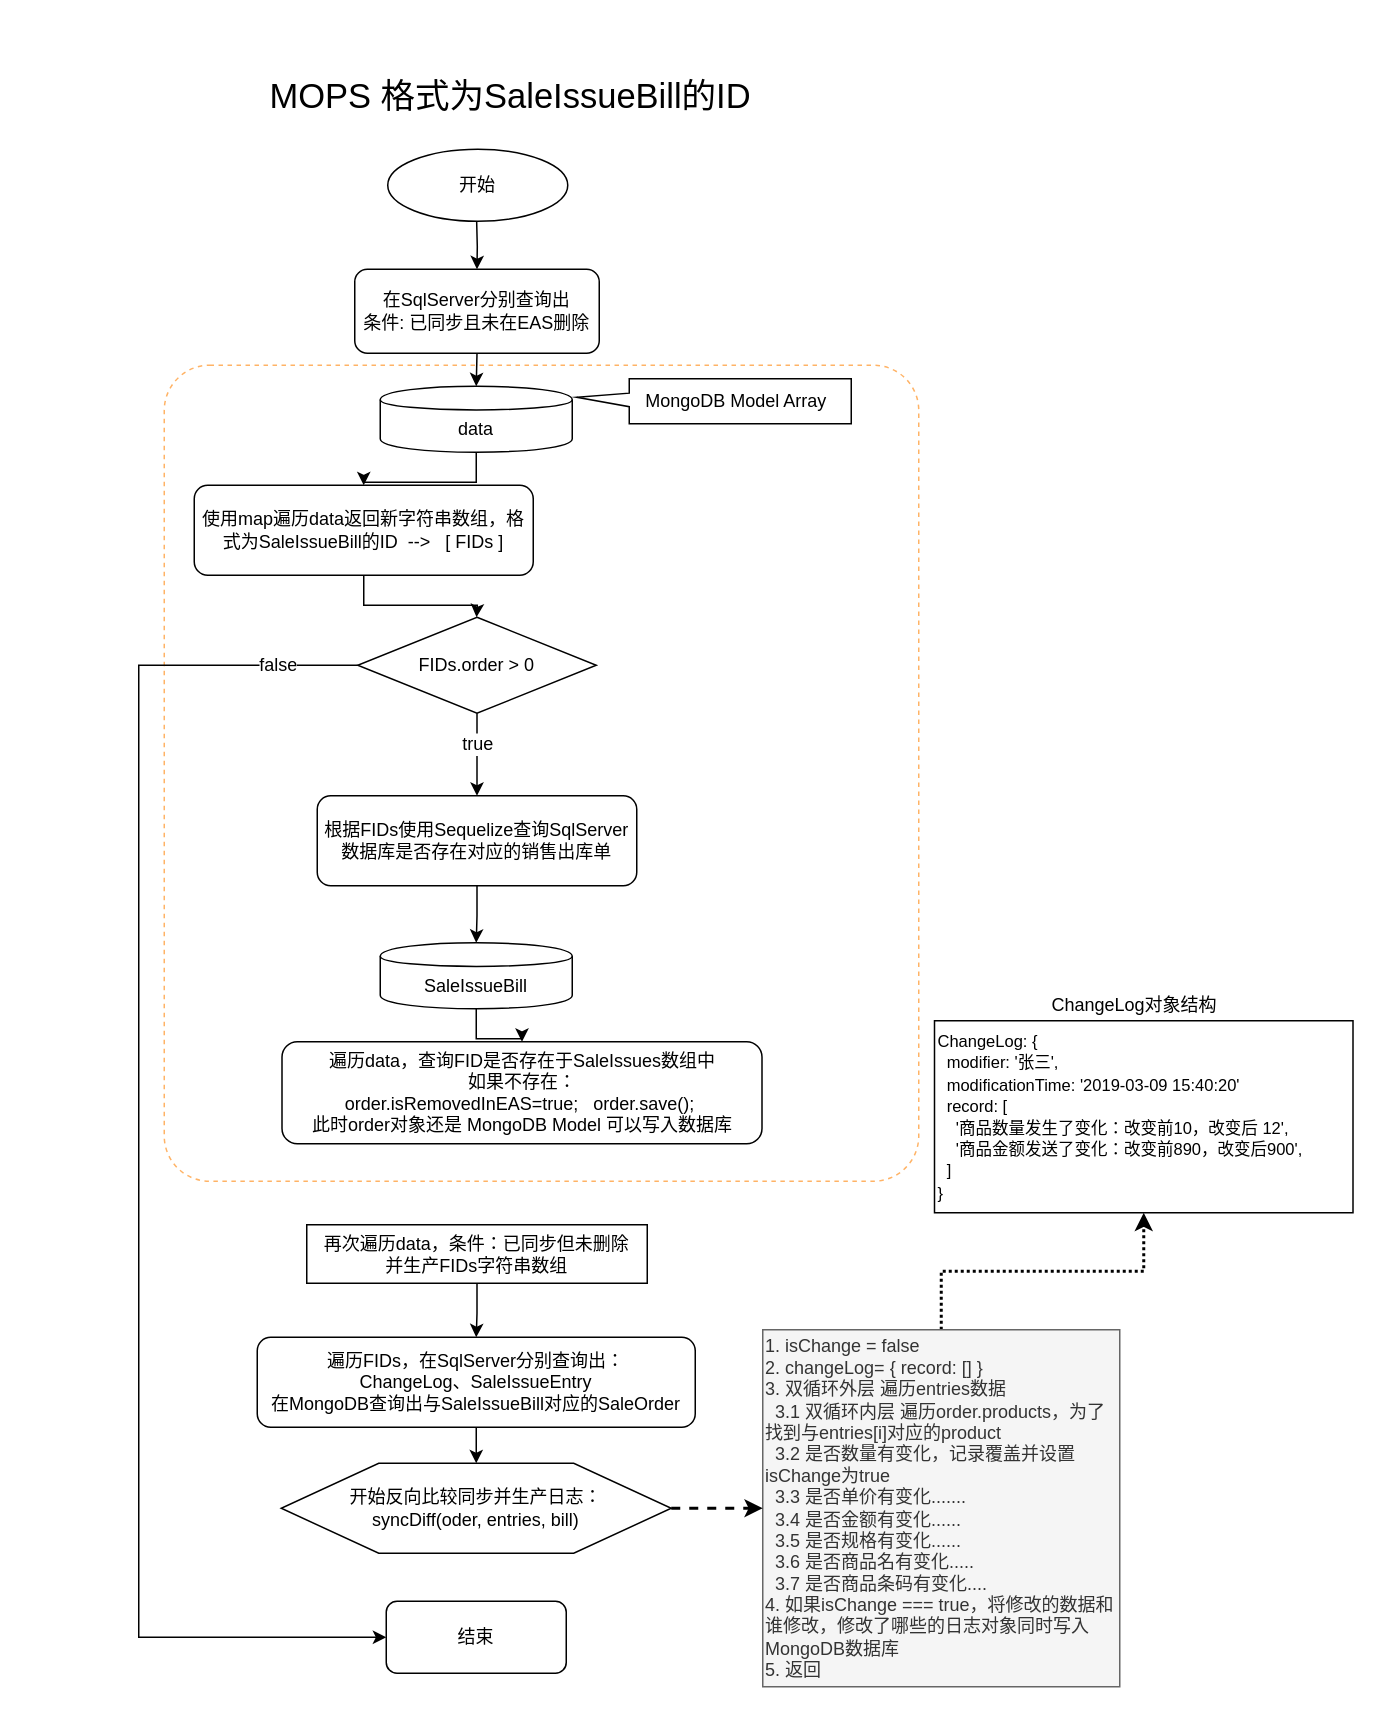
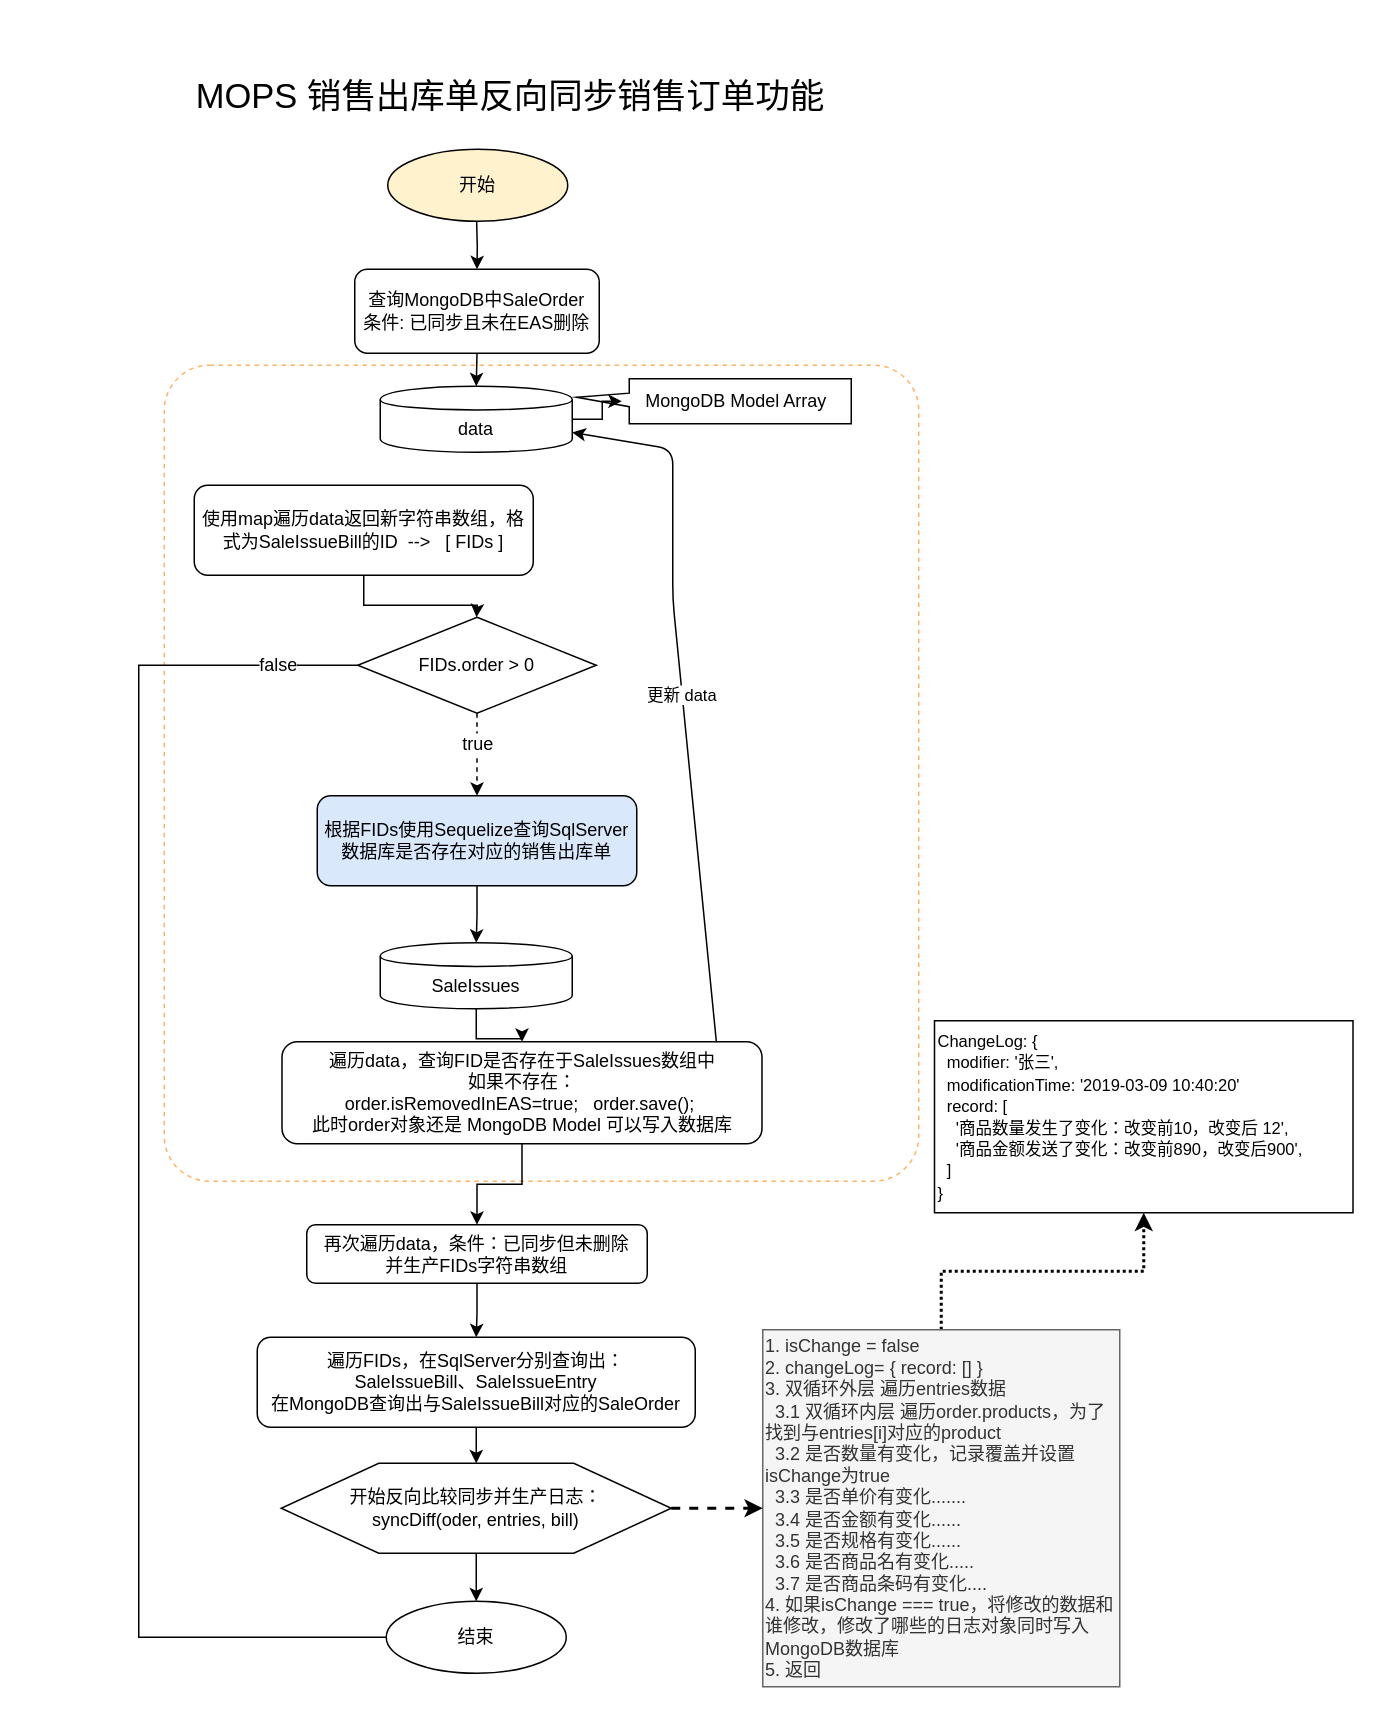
node "MOPS 格式为SaleIssueBill的ID": label "MOPS 格式为SaleIssueBill的ID" -> "MOPS 销售出库单反向同步销售订单功能"
node "开始": fillcolor #ffffff -> #fff2cc
node "在SqlServer分别查询出 条件: 已同步且未在EAS删除": label "在SqlServer分别查询出 条件: 已同步且未在EAS删除" -> "查询MongoDB中SaleOrder 条件: 已同步且未在EAS删除"
edge "data" -> "使用map遍历data返回新字符串数组，格式为SaleIssueBill的ID --> [ FIDs ]": now "data" -> "MongoDB Model Array"
edge "FIDs.order > 0" -> "根据FIDs使用Sequelize查询SqlServer数据库是否存在对应的销售出库单": style solid -> dashed
node "根据FIDs使用Sequelize查询SqlServer数据库是否存在对应的销售出库单": fillcolor #ffffff -> #dae8fc
edge "遍历data，查询FID是否存在于SaleIssues数组中 如果不存在： order.isRemovedInEAS=true; order.save(); 此时order对象还是 MongoDB Model 可以写入数据库" -> "data": added, label "更新 data"
node "SaleIssueBill": label "SaleIssueBill" -> "SaleIssues"
node "ChangeLog对象结构": removed
node "ChangeLog: { modifier: '张三', modificationTime: '2019-03-09 15:40:20' record: [ '商品数量发生了变化：改变前10，改变后 12', '商品金额发送了变化：改变前890，改变后900', ] }": label "ChangeLog: { modifier: '张三', modificationTime: '2019-03-09 15:40:20' record: [ '商品数量发生了变化：改变前10，改变后 12', '商品金额发送了变化：改变前890，改变后900', ] }" -> "ChangeLog: { modifier: '张三', modificationTime: '2019-03-09 10:40:20' record: [ '商品数量发生了变化：改变前10，改变后 12', '商品金额发送了变化：改变前890，改变后900', ] }"
edge "遍历data，查询FID是否存在于SaleIssues数组中 如果不存在： order.isRemovedInEAS=true; order.save(); 此时order对象还是 MongoDB Model 可以写入数据库" -> "再次遍历data，条件：已同步但未删除 并生产FIDs字符串数组": added
node "再次遍历data，条件：已同步但未删除 并生产FIDs字符串数组": shape rectangle -> rounded rectangle
node "遍历FIDs，在SqlServer分别查询出： ChangeLog、SaleIssueEntry 在MongoDB查询出与SaleIssueBill对应的SaleOrder": label "遍历FIDs，在SqlServer分别查询出： ChangeLog、SaleIssueEntry 在MongoDB查询出与SaleIssueBill对应的SaleOrder" -> "遍历FIDs，在SqlServer分别查询出： SaleIssueBill、SaleIssueEntry 在MongoDB查询出与SaleIssueBill对应的SaleOrder"
edge "开始反向比较同步并生产日志： syncDiff(oder, entries, bill)" -> "结束": added
edge "FIDs.order > 0" -> "结束": arrowhead classic -> none
node "结束": shape rounded rectangle -> ellipse
